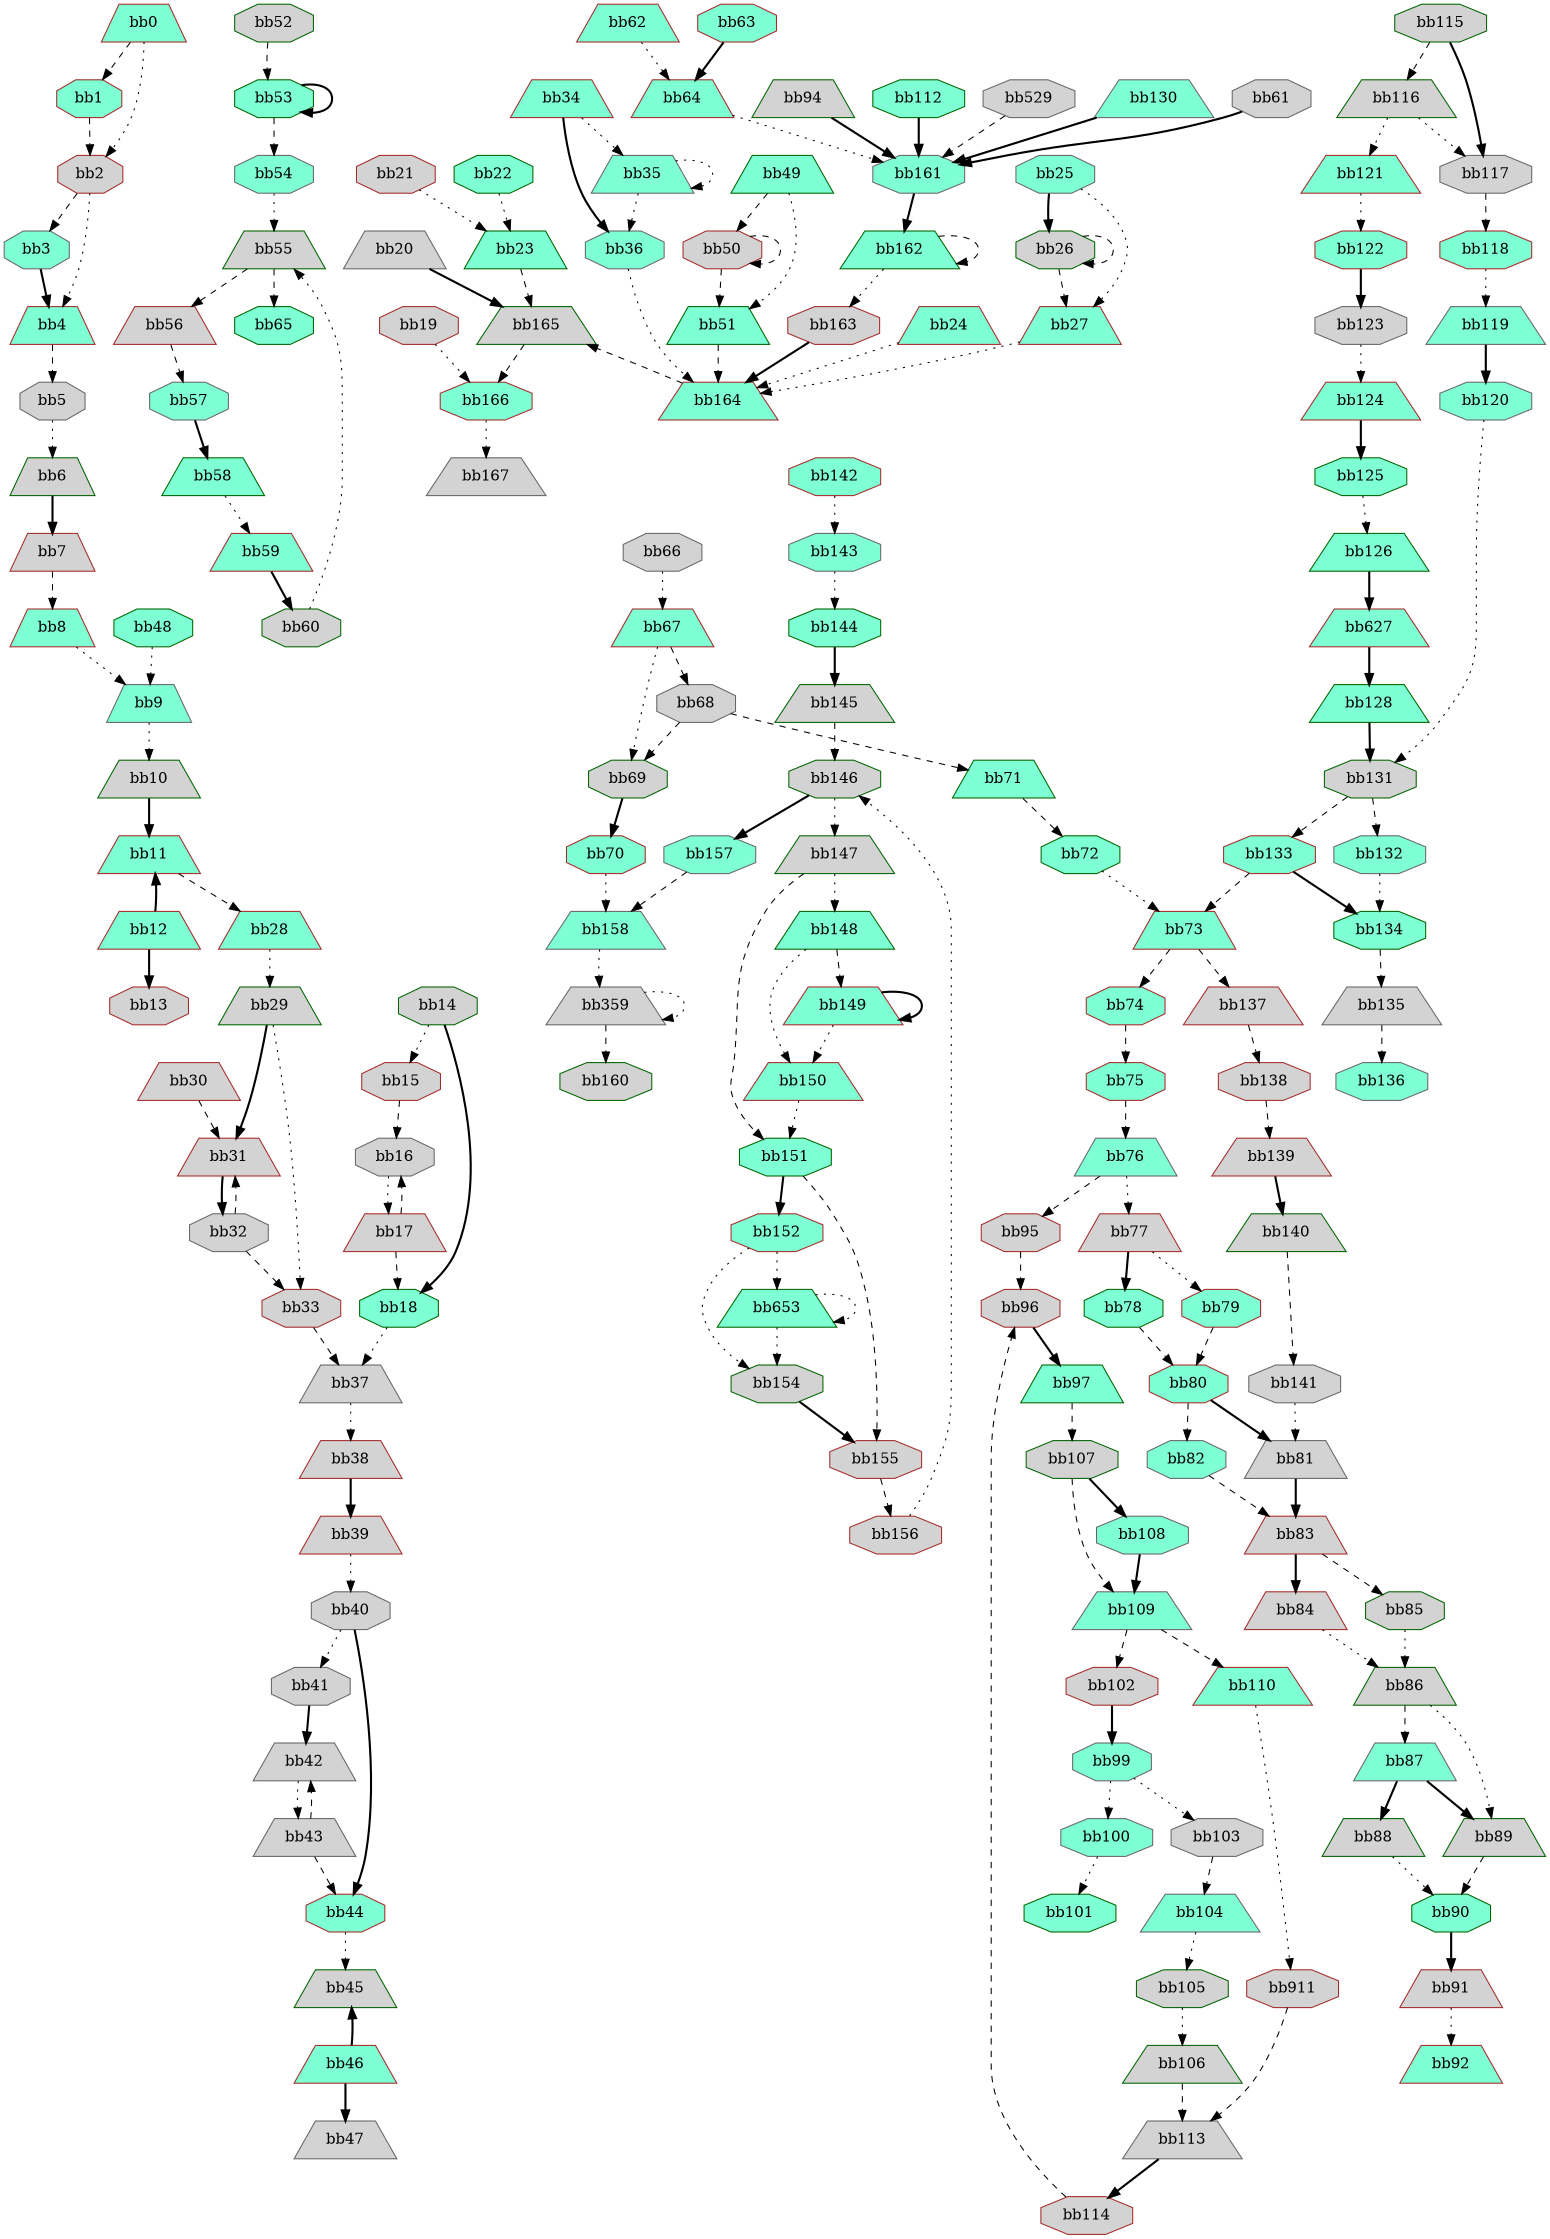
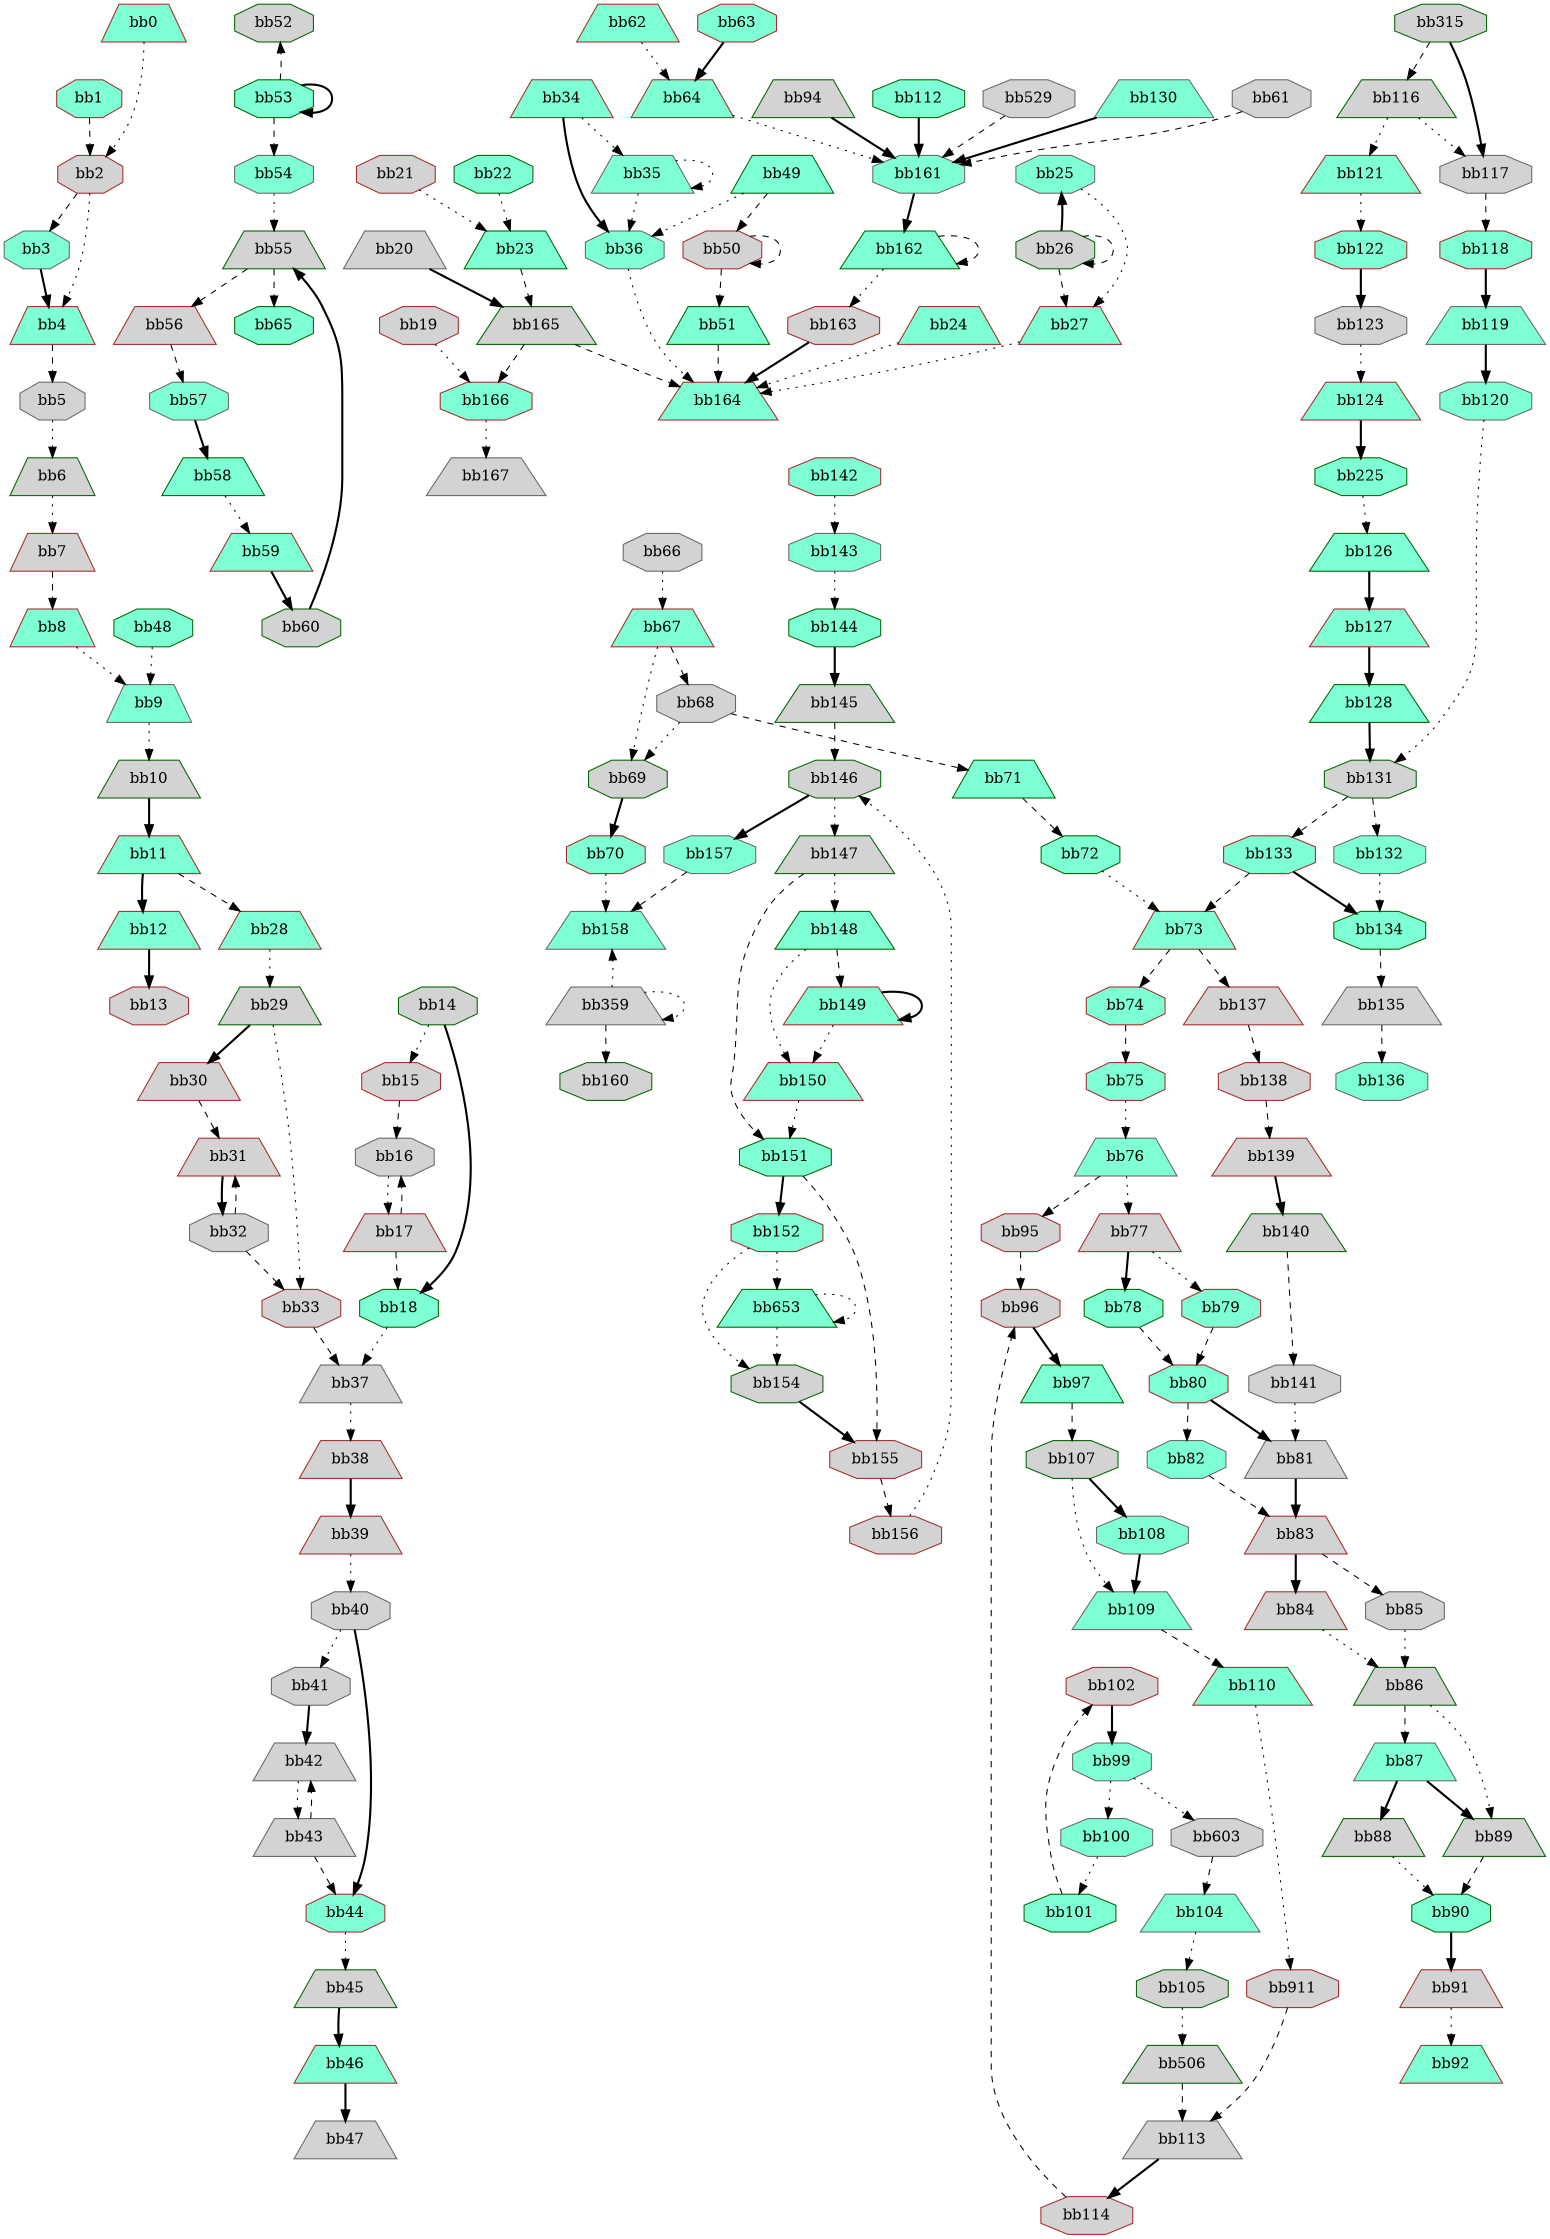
node "bb115": label "bb115" -> "bb315"
edge "bb52" -> "bb53": reversed
edge "bb0" -> "bb1": removed
edge "bb61" -> "bb161": style bold -> dashed
edge "bb25" -> "bb26": reversed
edge "bb49" -> "bb51": now "bb49" -> "bb36"
edge "bb118" -> "bb119": style dotted -> bold
edge "bb164" -> "bb165": reversed
edge "bb60" -> "bb55": style dotted -> bold
node "bb125": label "bb125" -> "bb225"
edge "bb6" -> "bb7": style bold -> dotted
node "bb627": label "bb627" -> "bb127"
edge "bb68" -> "bb69": style dashed -> dotted
edge "bb12" -> "bb11": reversed
edge "bb158" -> "bb359": reversed
edge "bb29" -> "bb31": now "bb29" -> "bb30"
edge "bb75" -> "bb76": style dashed -> dotted
edge "bb107" -> "bb109": style dashed -> dotted
node "bb85": color darkgreen -> gray40
edge "bb109" -> "bb102": now "bb101" -> "bb102"
node "bb103": label "bb103" -> "bb603"
edge "bb46" -> "bb45": reversed
node "bb106": label "bb106" -> "bb506"
